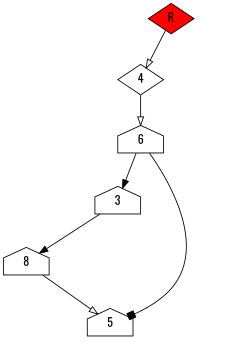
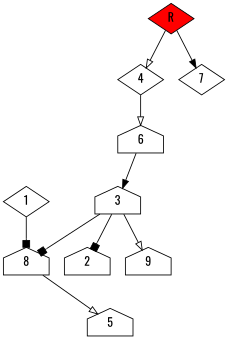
node "7": added
node "1": added
edge "3" -> "8": arrowhead normal -> box
edge "6" -> "5": removed
node "2": added
node "9": added
